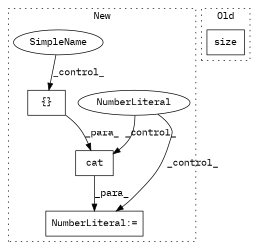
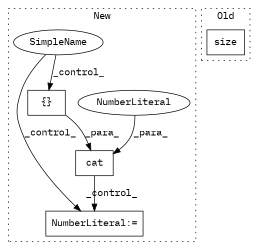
edge "NumberLiteral" -> "cat": label "_control_" -> "_para_"
edge "NumberLiteral" -> "NumberLiteral:=": now "SimpleName" -> "NumberLiteral:="
edge "cat" -> "NumberLiteral:=": label "_para_" -> "_control_"
